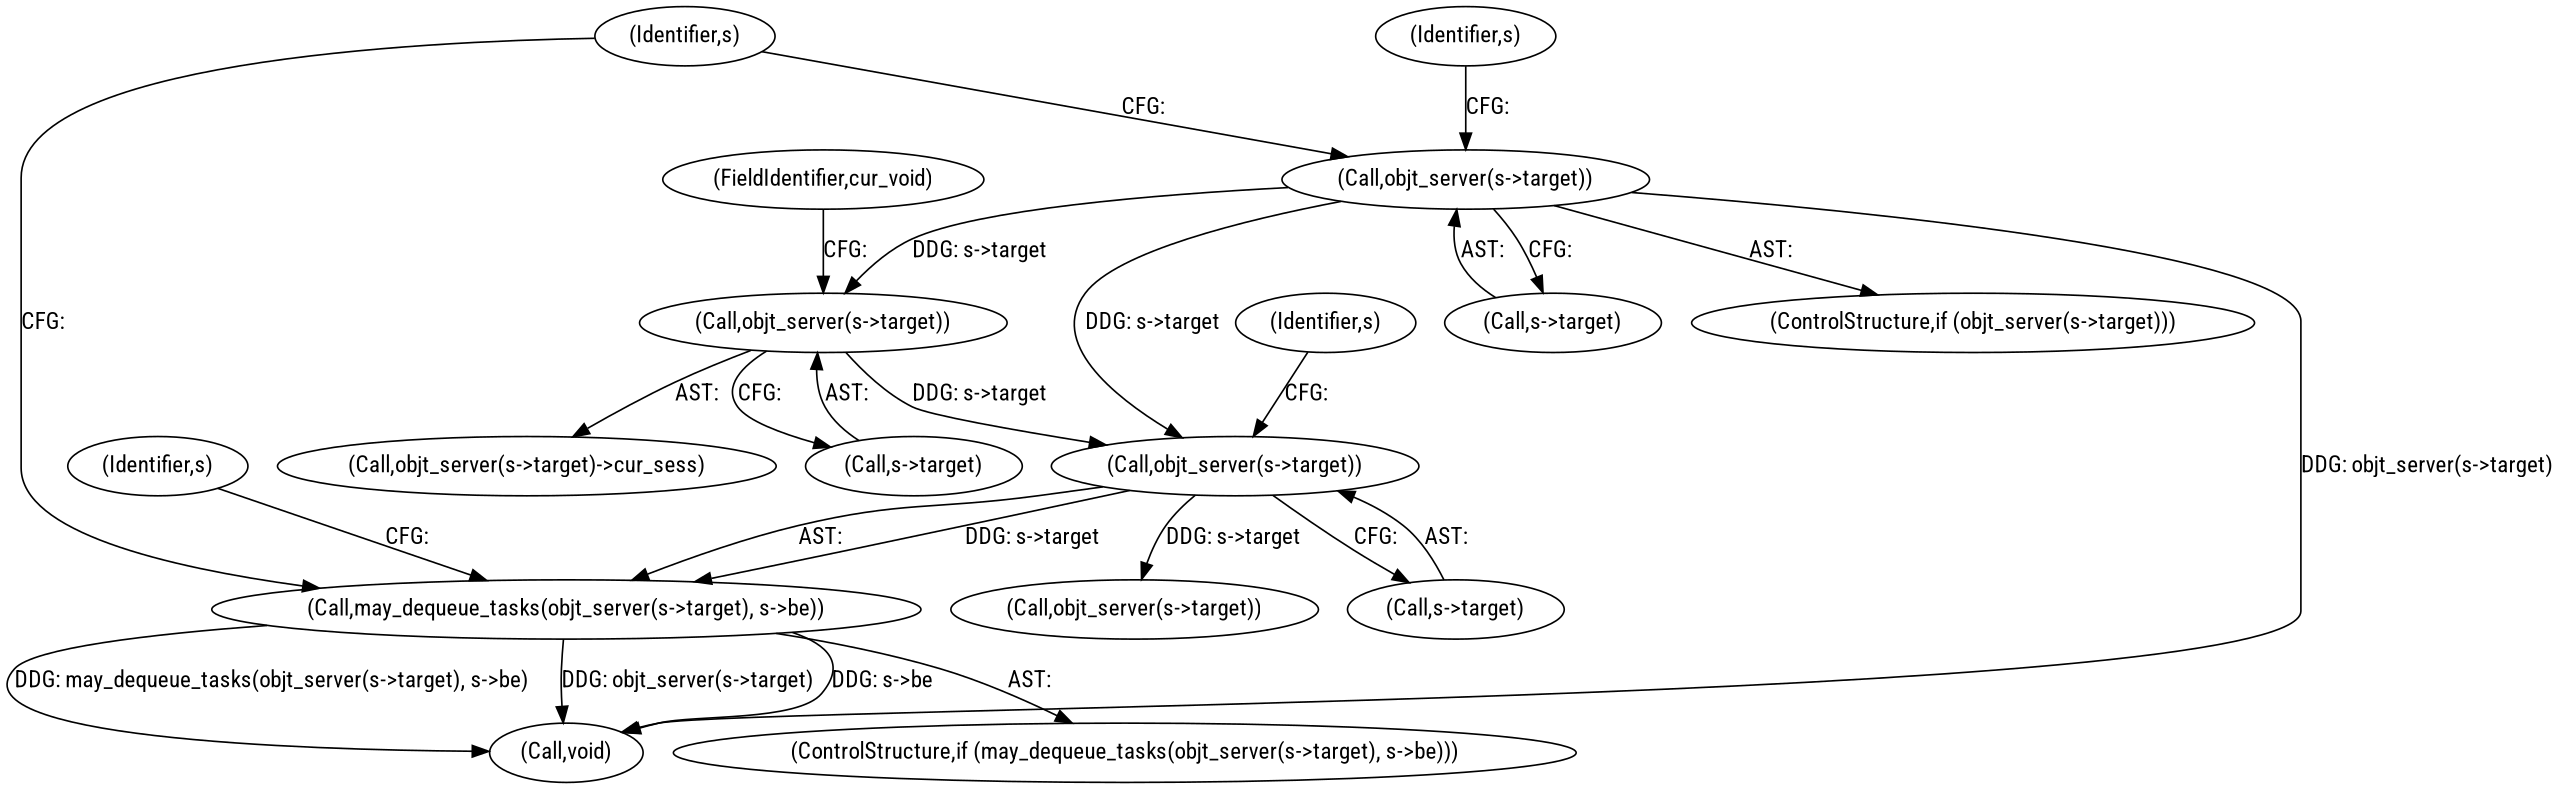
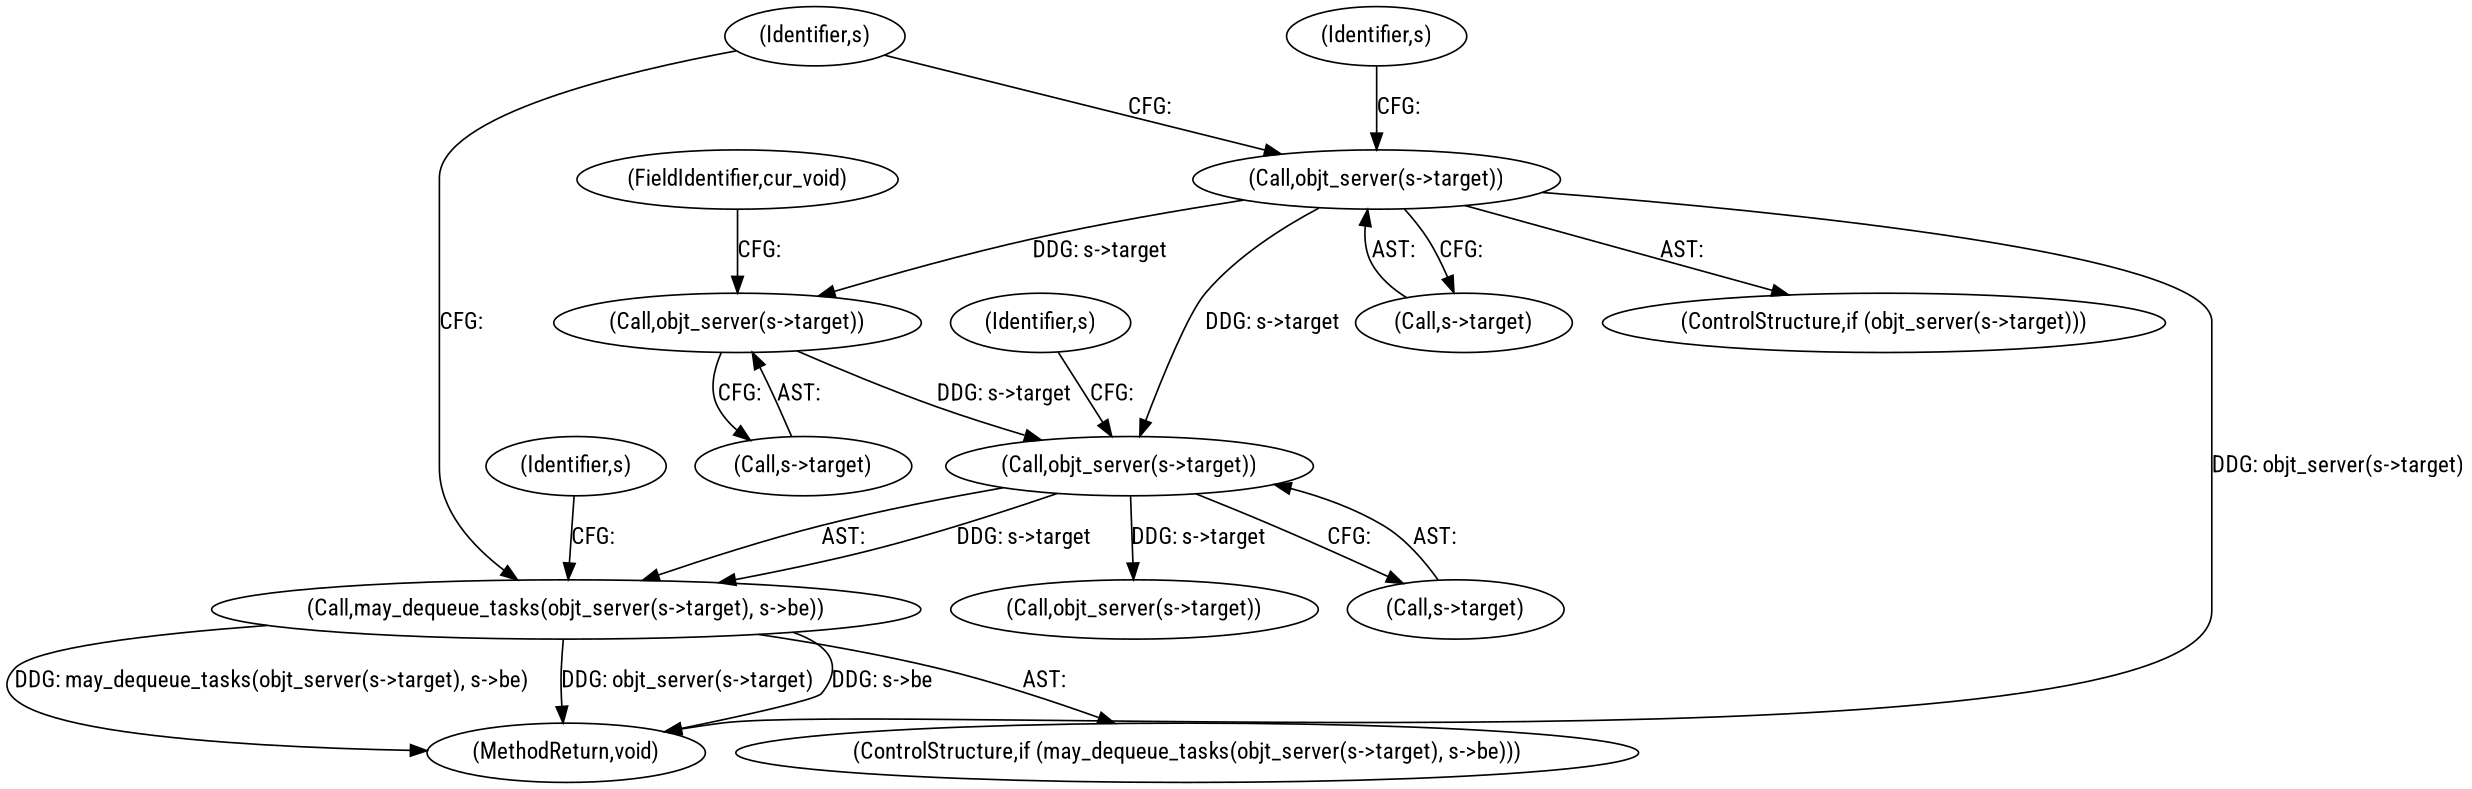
node "(Call,objt_server(s->target)->cur_sess)": removed
node "(Call,void)": label "(Call,void)" -> "(MethodReturn,void)"
